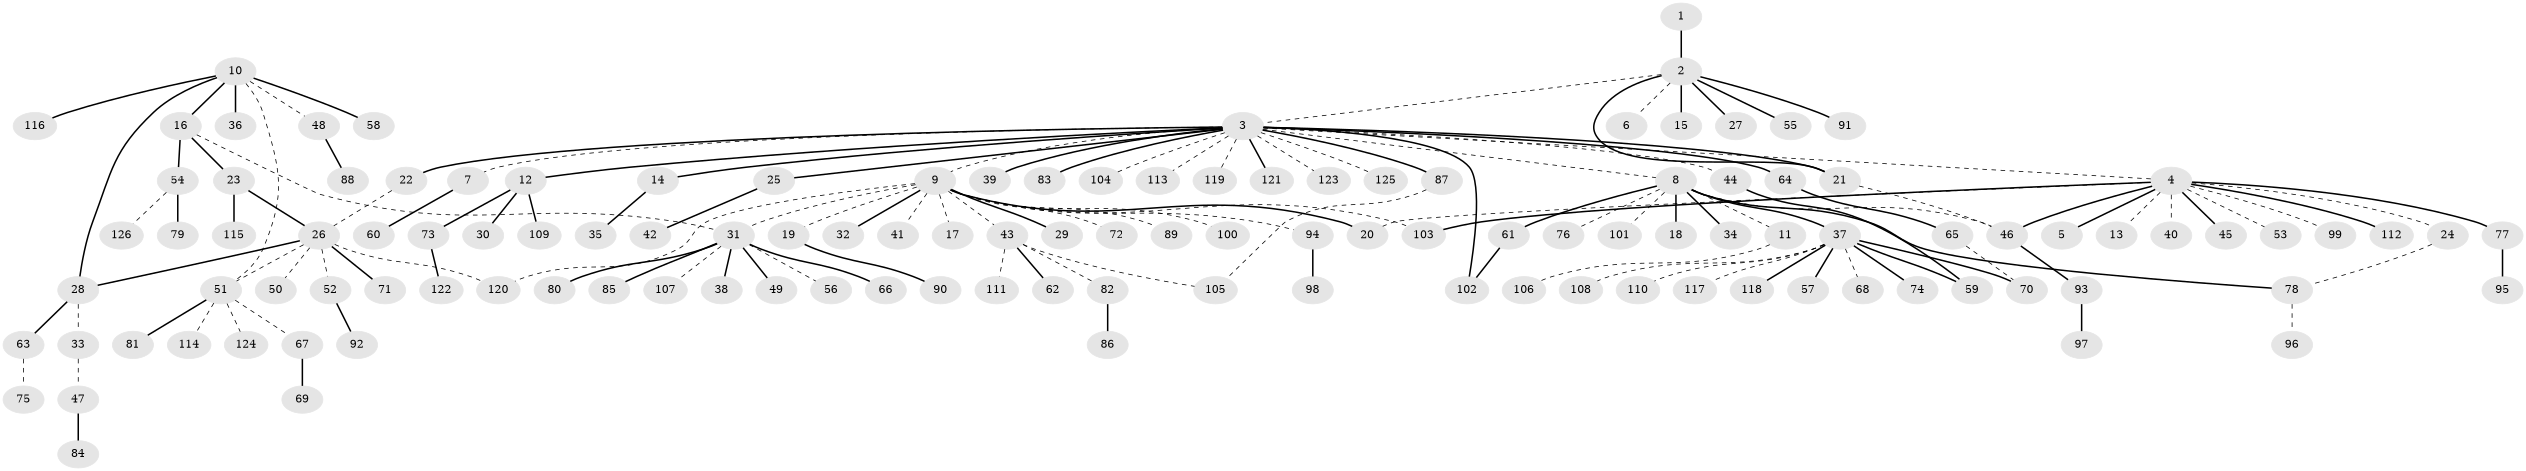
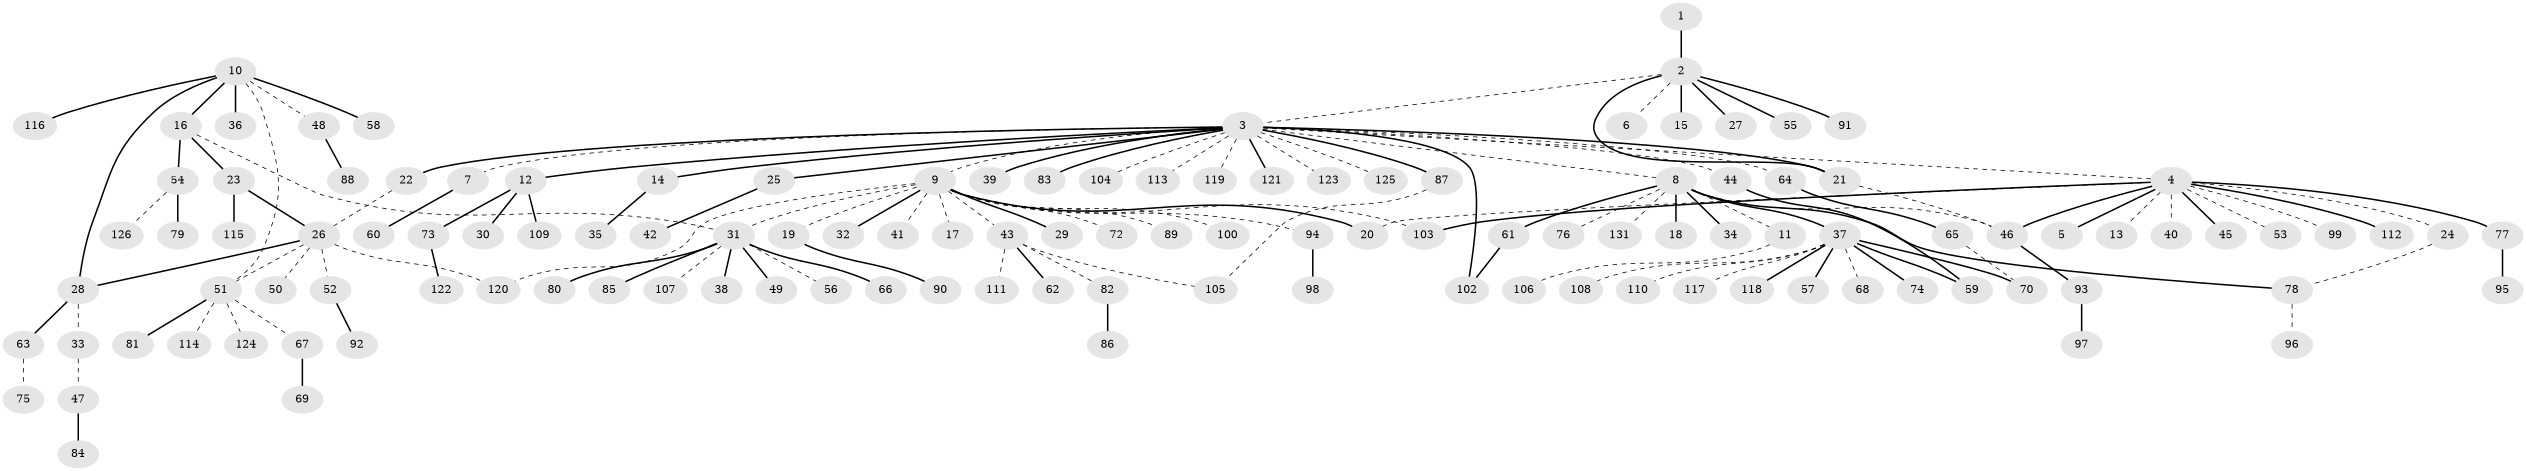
edge "3" -- "64": style bold -> dashed
node "101": label "101" -> "131"
node "71": removed
